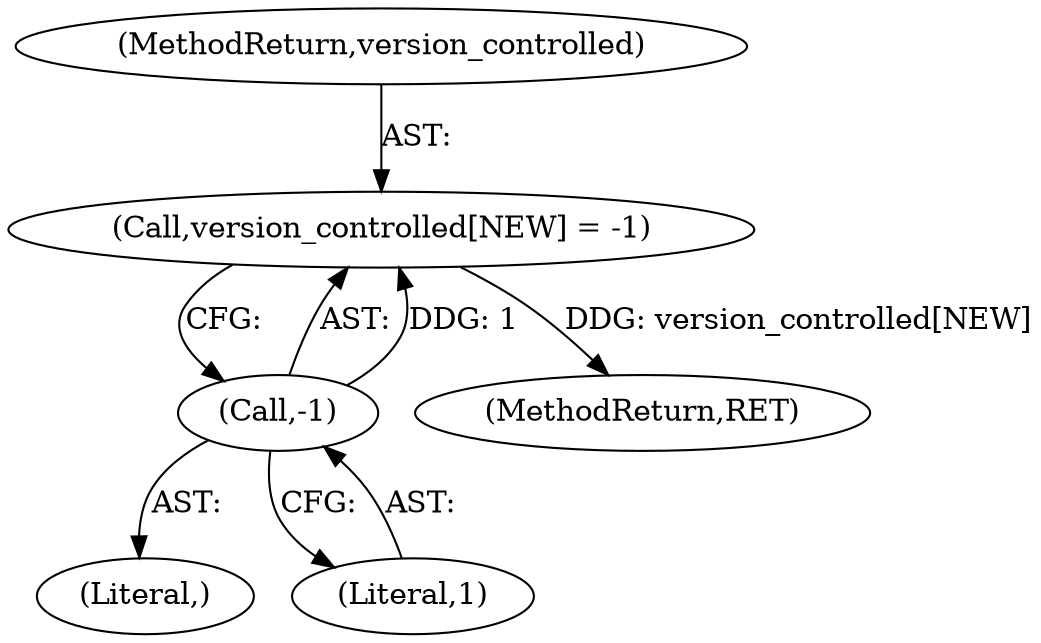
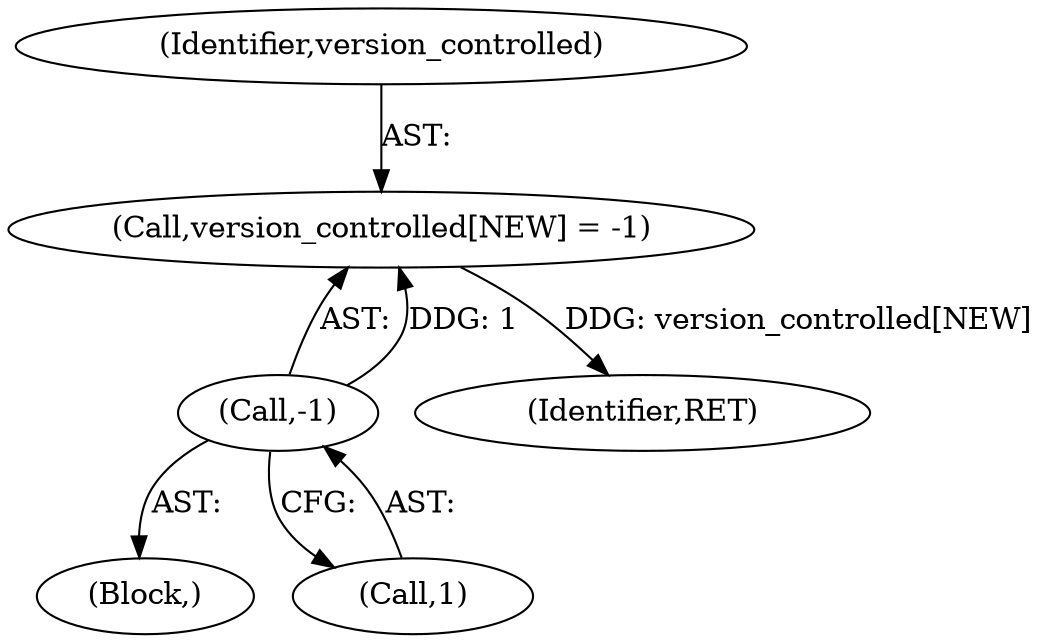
node "(MethodReturn,version_controlled)": label "(MethodReturn,version_controlled)" -> "(Identifier,version_controlled)"
edge "(Call,version_controlled[NEW] = -1)" -> "(Call,-1)": removed, label "CFG:"
node "(MethodReturn,RET)": label "(MethodReturn,RET)" -> "(Identifier,RET)"
node "(Literal,)": label "(Literal,)" -> "(Block,)"
node "(Literal,1)": label "(Literal,1)" -> "(Call,1)"
